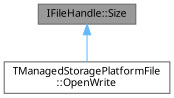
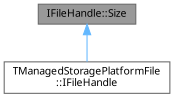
node "TManagedStoragePlatformFile ::OpenWrite": label "TManagedStoragePlatformFile ::OpenWrite" -> "TManagedStoragePlatformFile ::IFileHandle"
